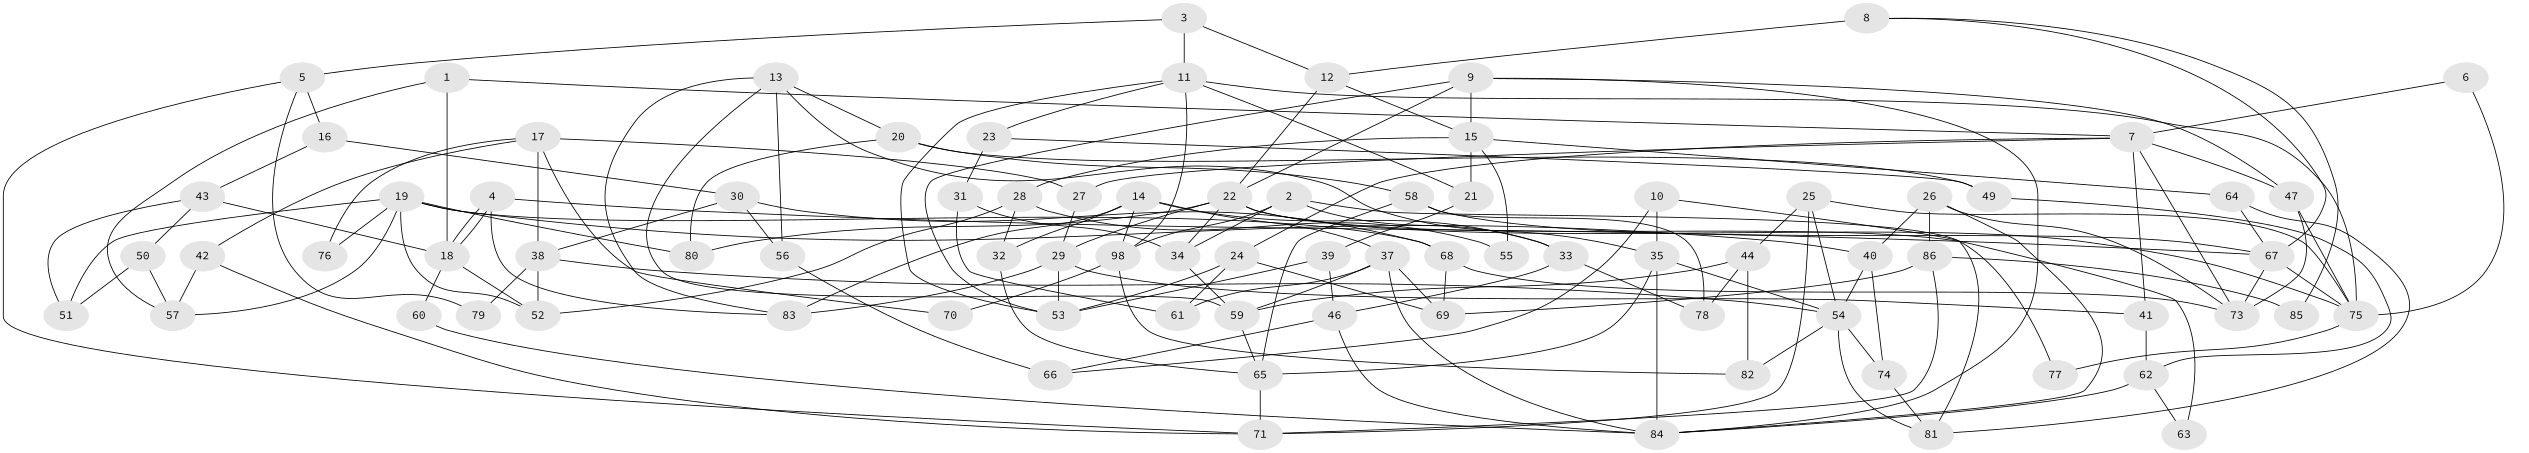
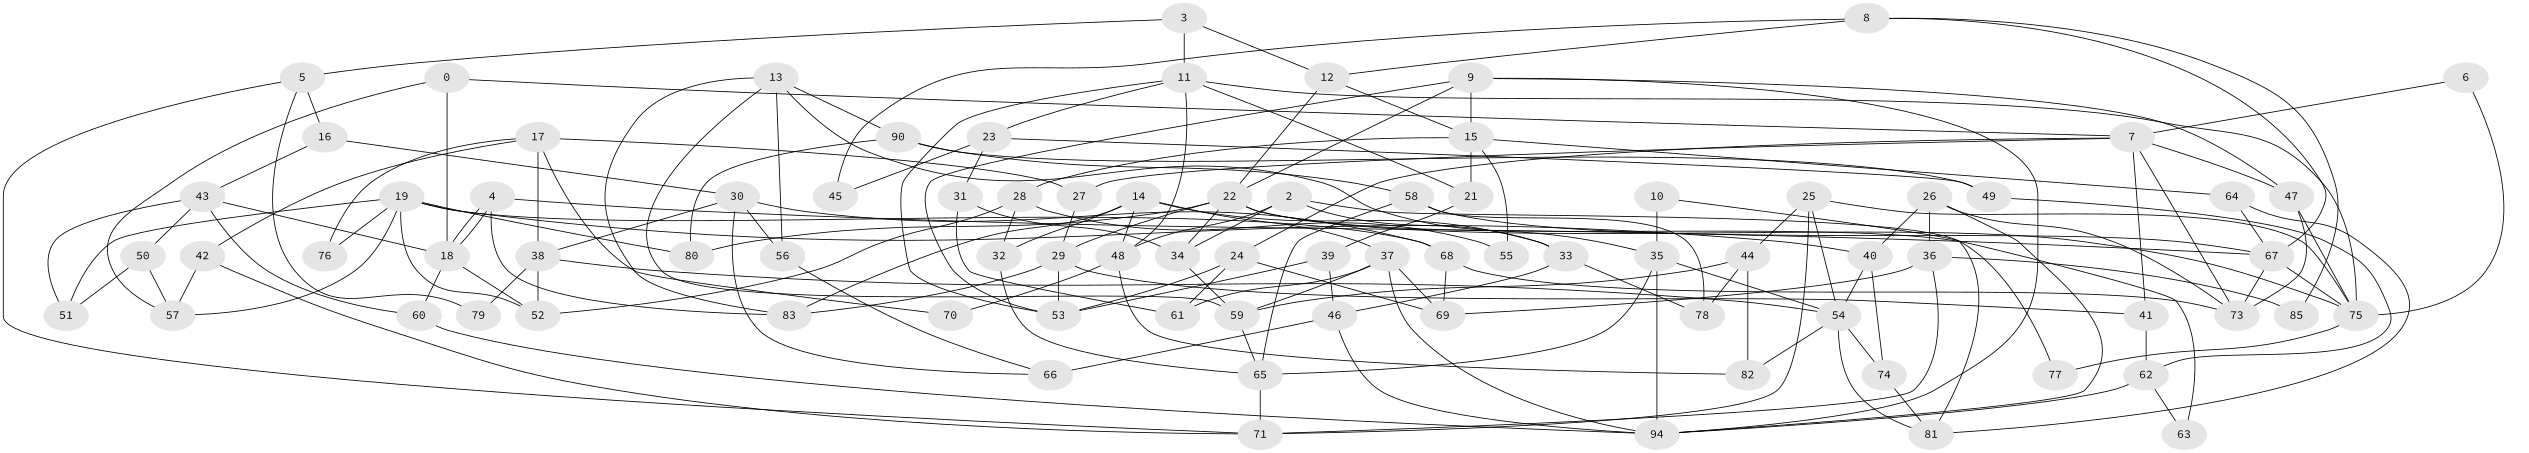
node "1": label "1" -> "0"
node "20": label "20" -> "90"
node "45": added
node "98": label "98" -> "48"
node "86": label "86" -> "36"
edge "43" -- "60": added
edge "10" -- "66": now "30" -- "66"
node "84": label "84" -> "94"
